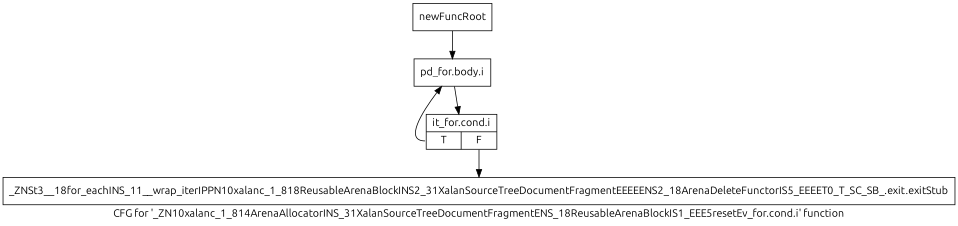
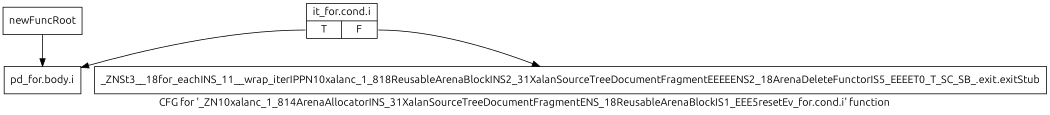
edge "pd_for.body.i" -> "it_for.cond.i": removed
